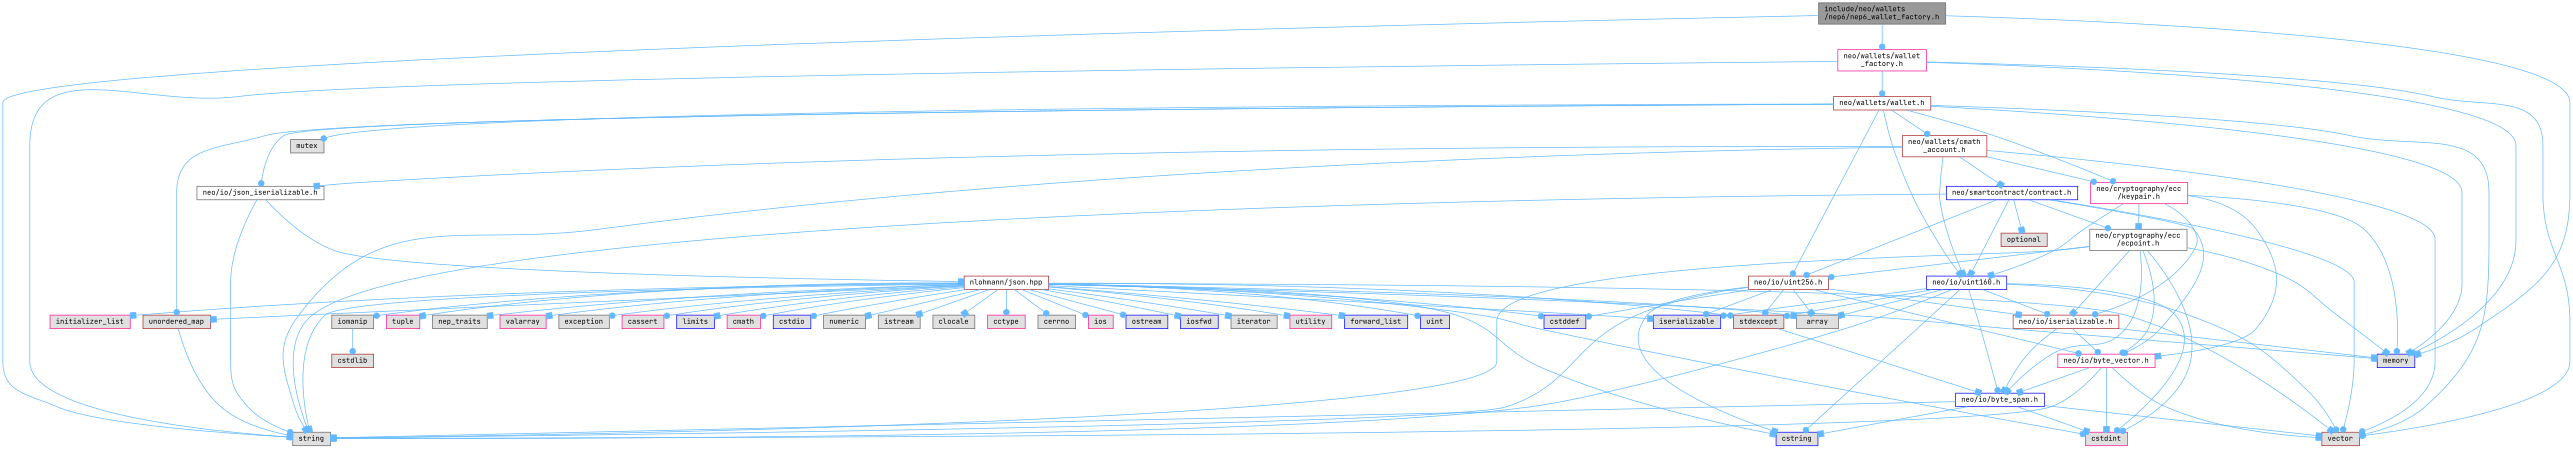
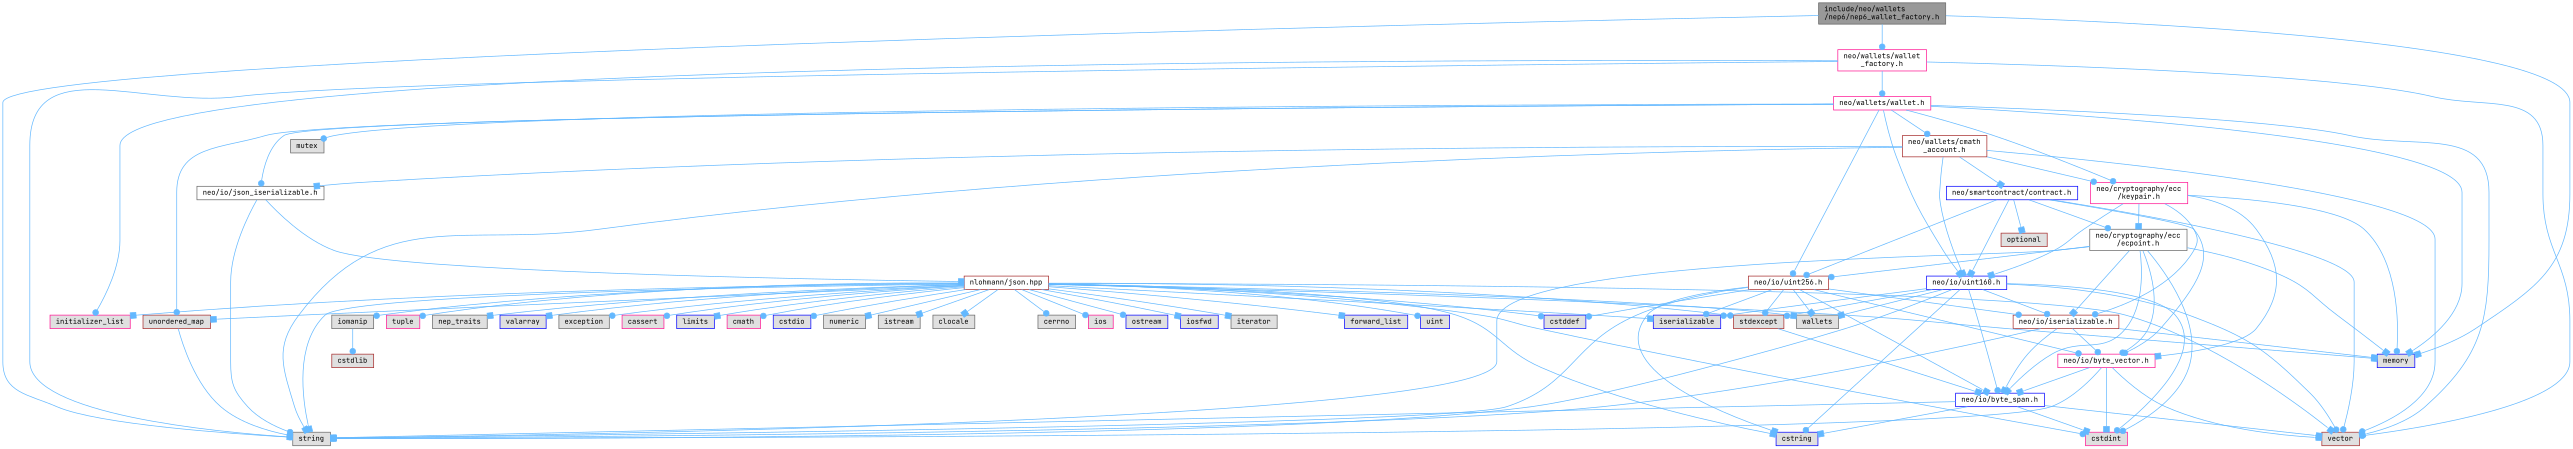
edge "neo/wallets/wallet _factory.h" -> "memory": now "neo/wallets/wallet _factory.h" -> "initializer_list"
node "neo/wallets/wallet.h": color brown -> deeppink
edge "neo/smartcontract/contract.h" -> "string": now "neo/io/iserializable.h" -> "string"
edge "nlohmann/json.hpp" -> "tuple": arrowhead box -> dot
edge "neo/io/uint256.h" -> "neo/io/iserializable.h": arrowhead box -> dot
node "valarray": color deeppink -> blue
node "cctype": removed
node "utility": removed
node "array": label "array" -> "wallets"
edge "neo/io/uint256.h" -> "neo/io/byte_span.h": added
